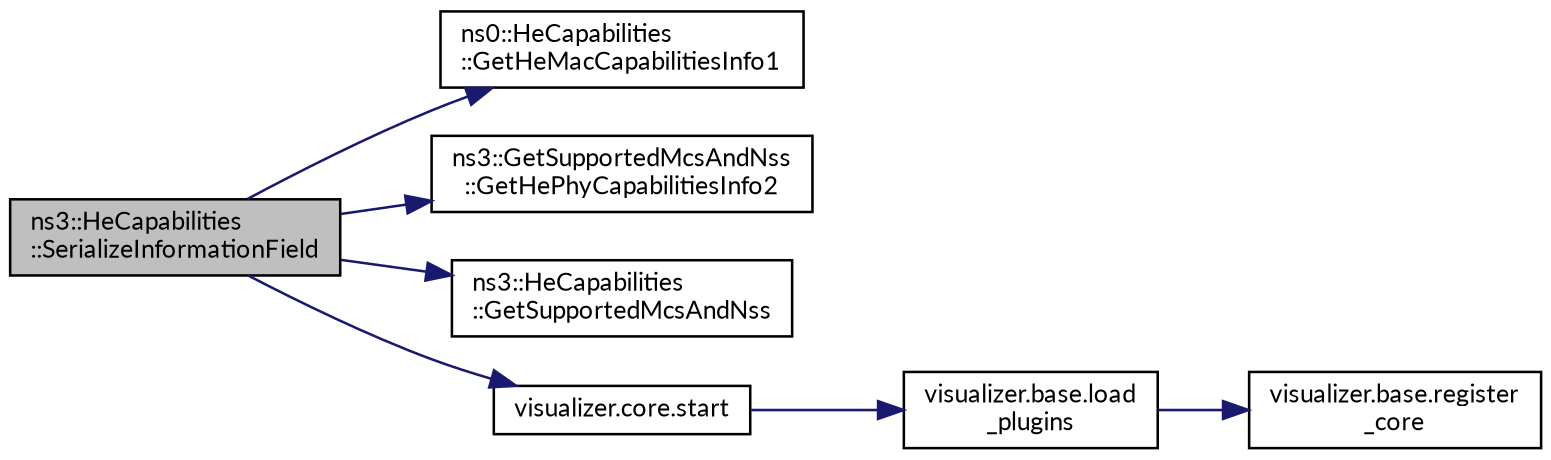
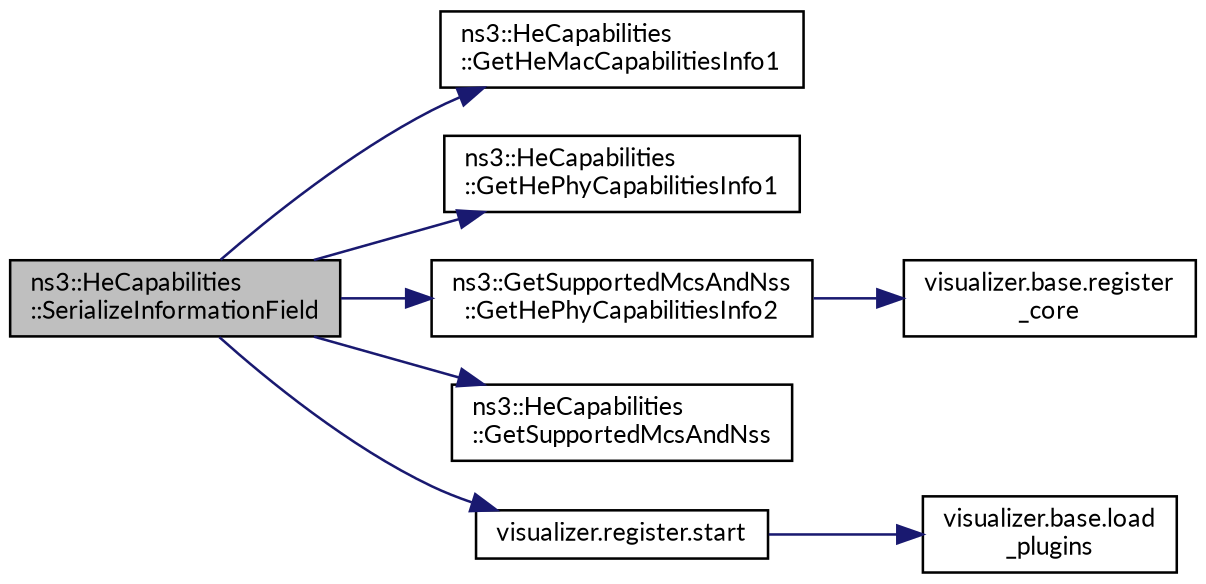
node "ns0::HeCapabilities ::GetHeMacCapabilitiesInfo1": label "ns0::HeCapabilities ::GetHeMacCapabilitiesInfo1" -> "ns3::HeCapabilities ::GetHeMacCapabilitiesInfo1"
node "ns3::HeCapabilities ::GetHePhyCapabilitiesInfo1": added
node "visualizer.core.start": label "visualizer.core.start" -> "visualizer.register.start"
edge "visualizer.base.load _plugins" -> "visualizer.base.register _core": now "ns3::GetSupportedMcsAndNss ::GetHePhyCapabilitiesInfo2" -> "visualizer.base.register _core"
